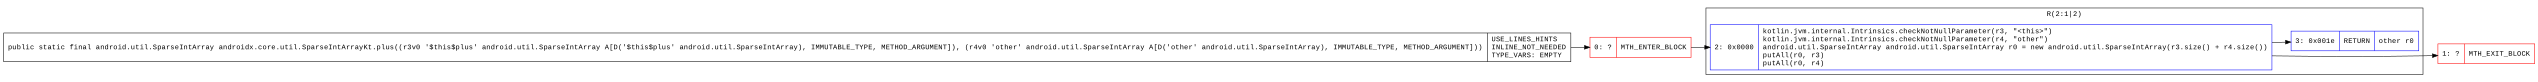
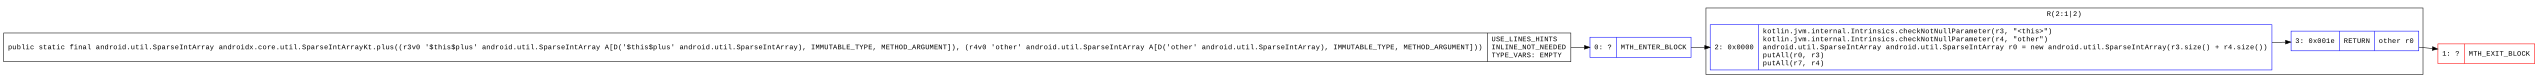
node "0: ?": color red -> blue
edge "2: 0x0000" -> "1: ?": now "3: 0x001e" -> "1: ?"
node "2: 0x0000": text "putAll(r0, r4)" -> "putAll(r7, r4)"
